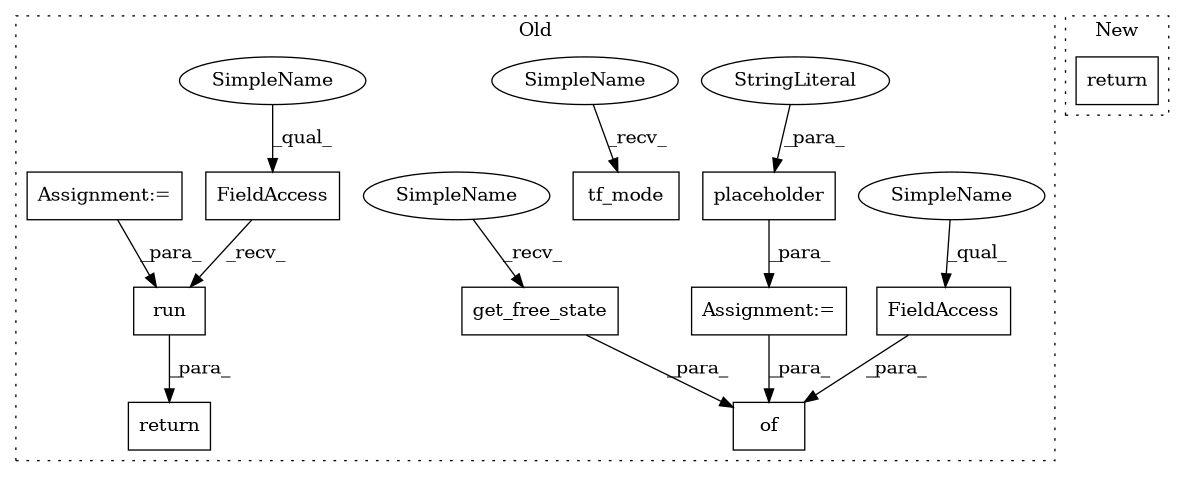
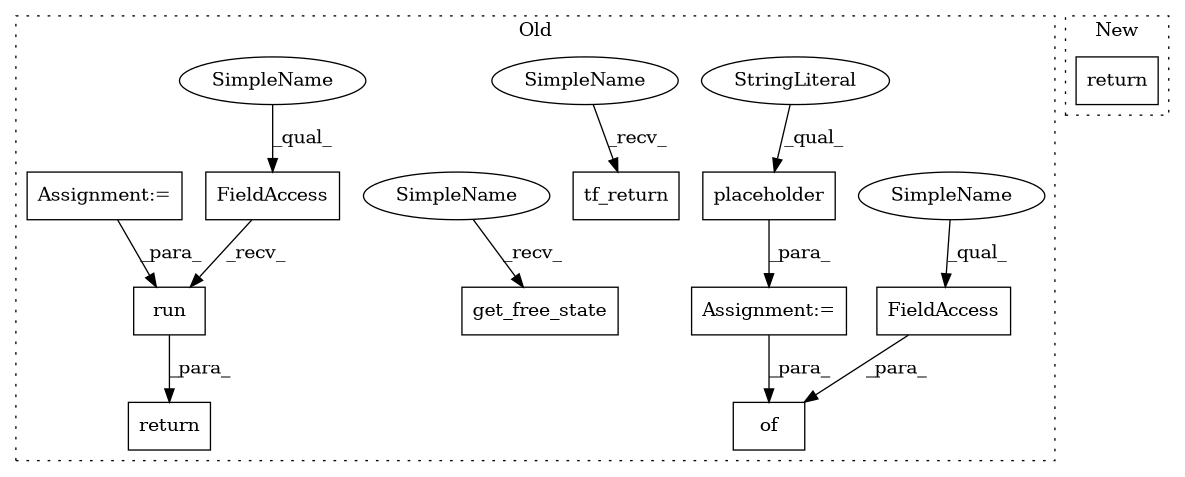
edge "StringLiteral" -> "placeholder": label "_para_" -> "_qual_"
node "tf_mode": label "tf_mode" -> "tf_return"
edge "get_free_state" -> "of": removed, label "_para_"
